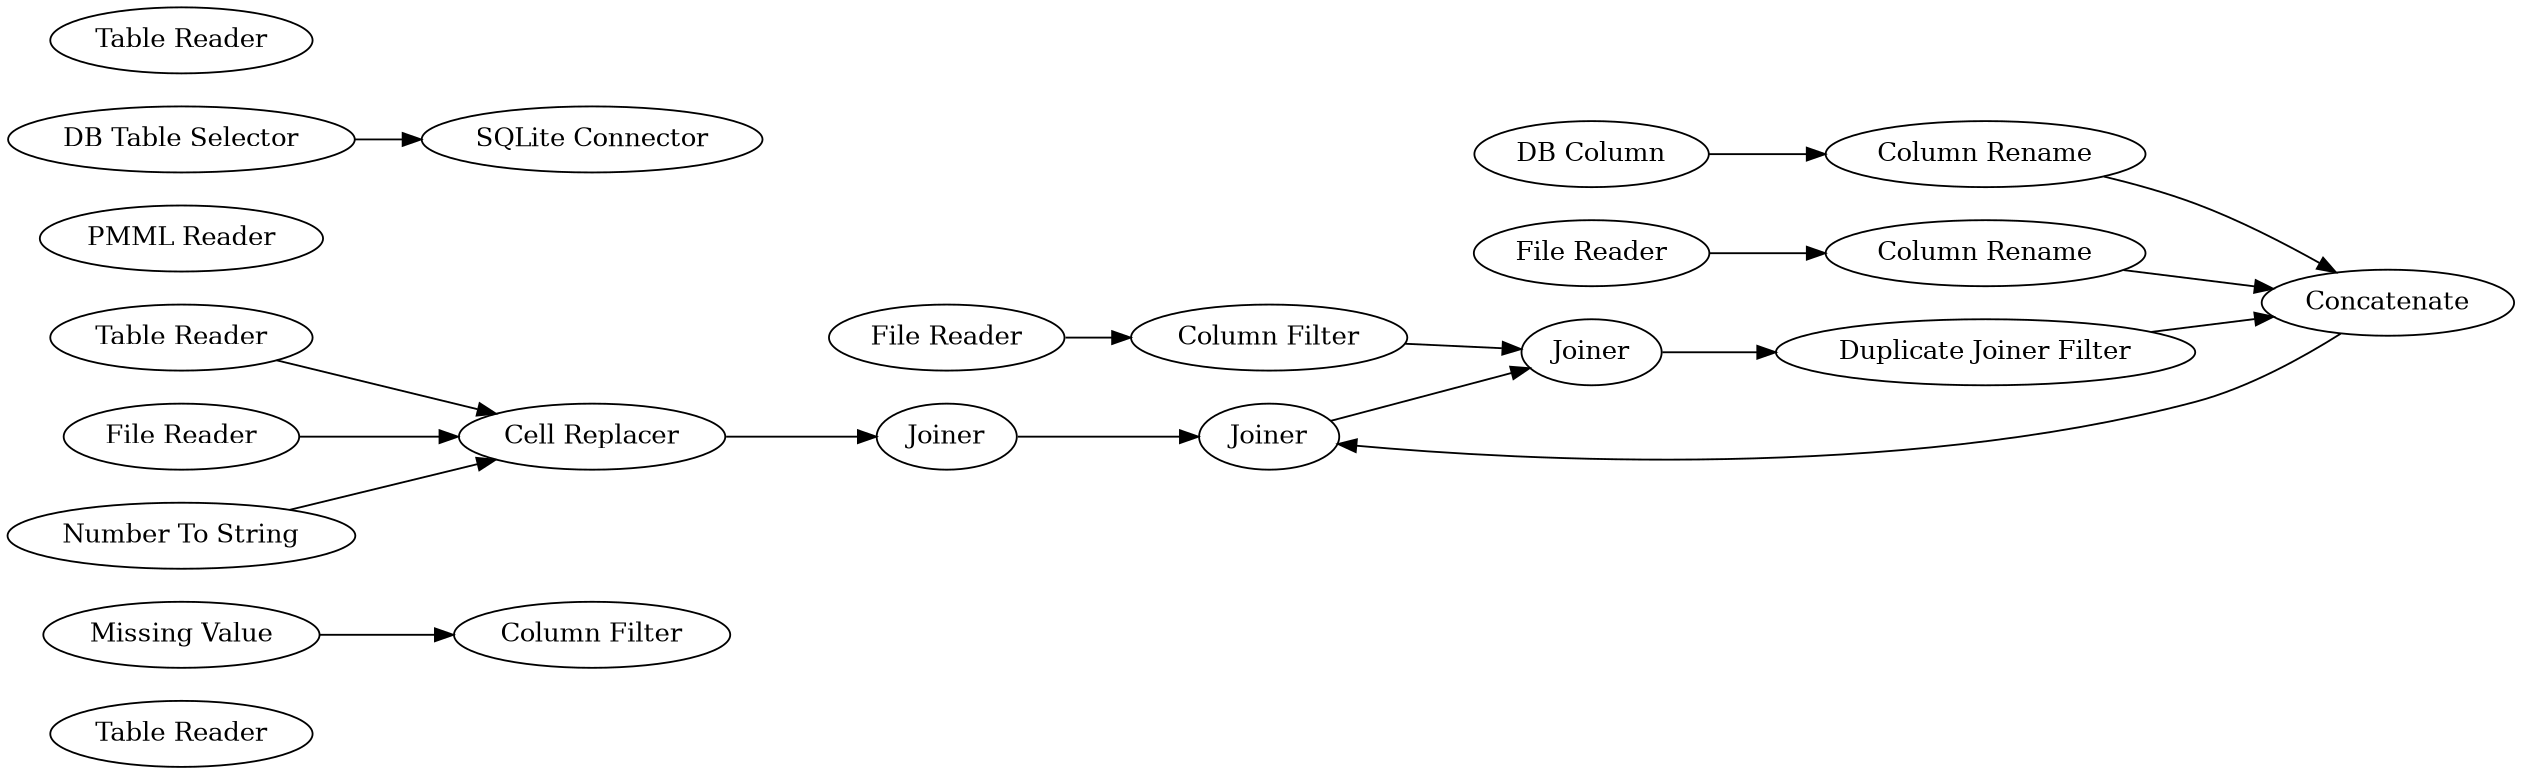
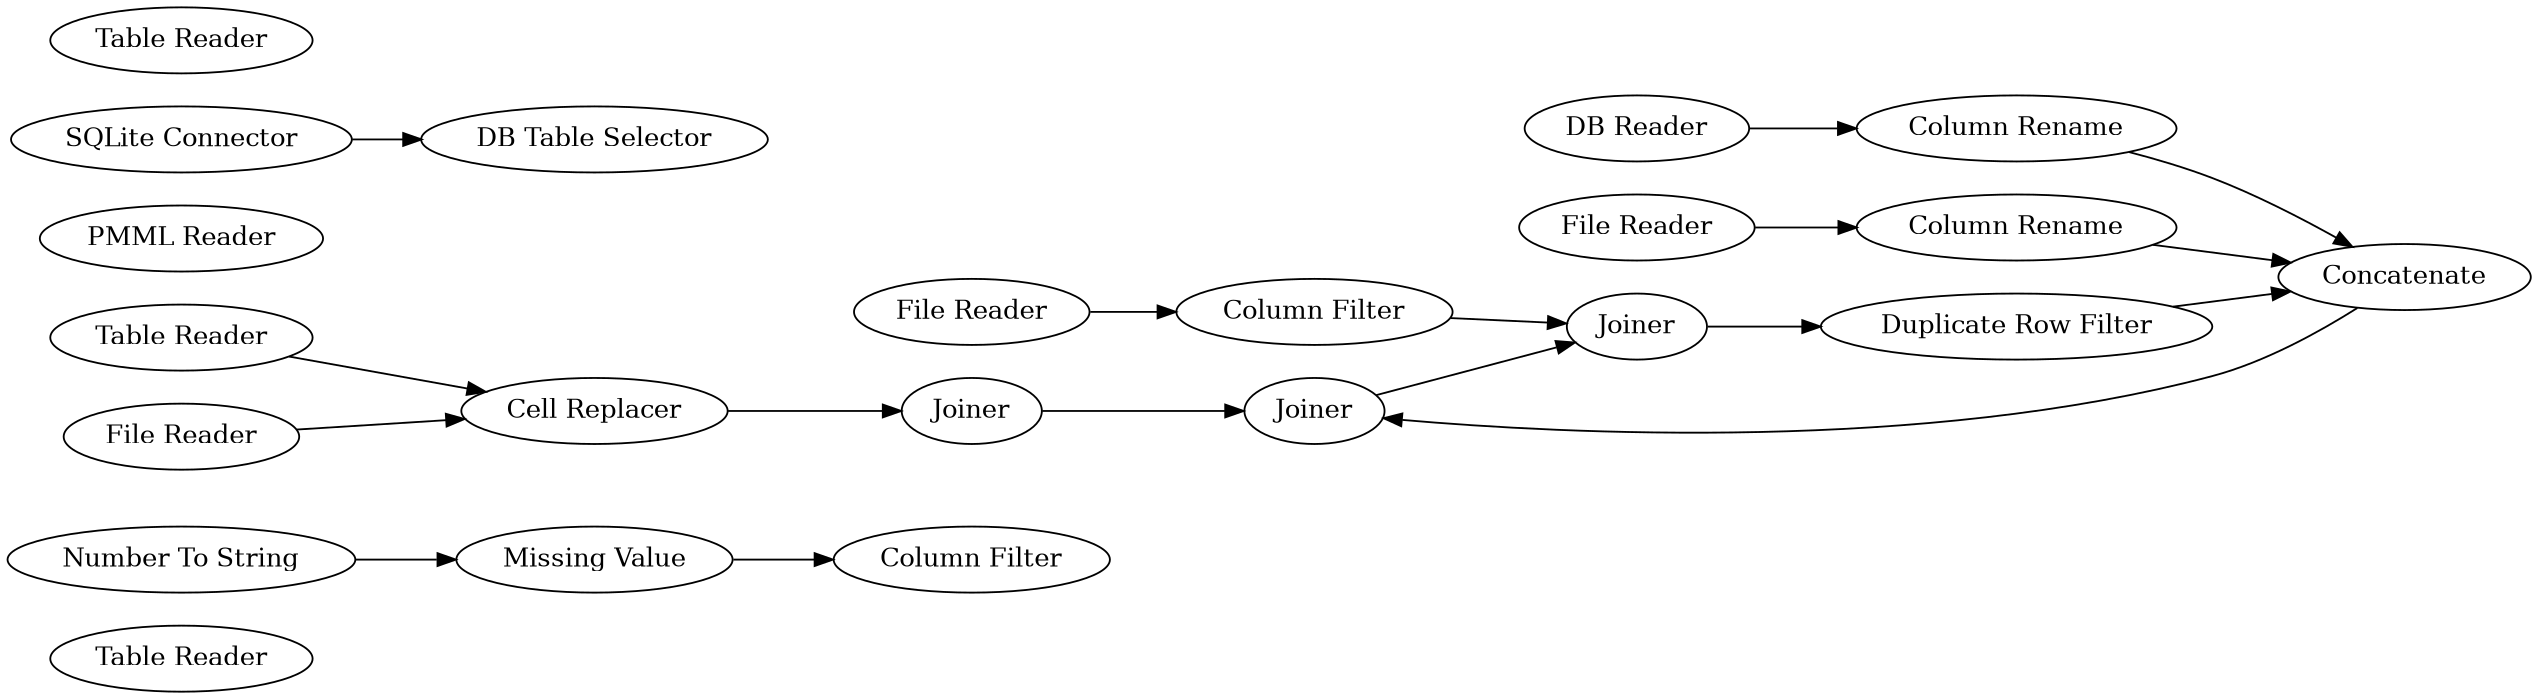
edge "DB Table Selector" -> "SQLite Connector": reversed
node "DB Column": label "DB Column" -> "DB Reader"
node "Duplicate Joiner Filter": label "Duplicate Joiner Filter" -> "Duplicate Row Filter"
edge "Number To String" -> "Cell Replacer": now "Number To String" -> "Missing Value"
